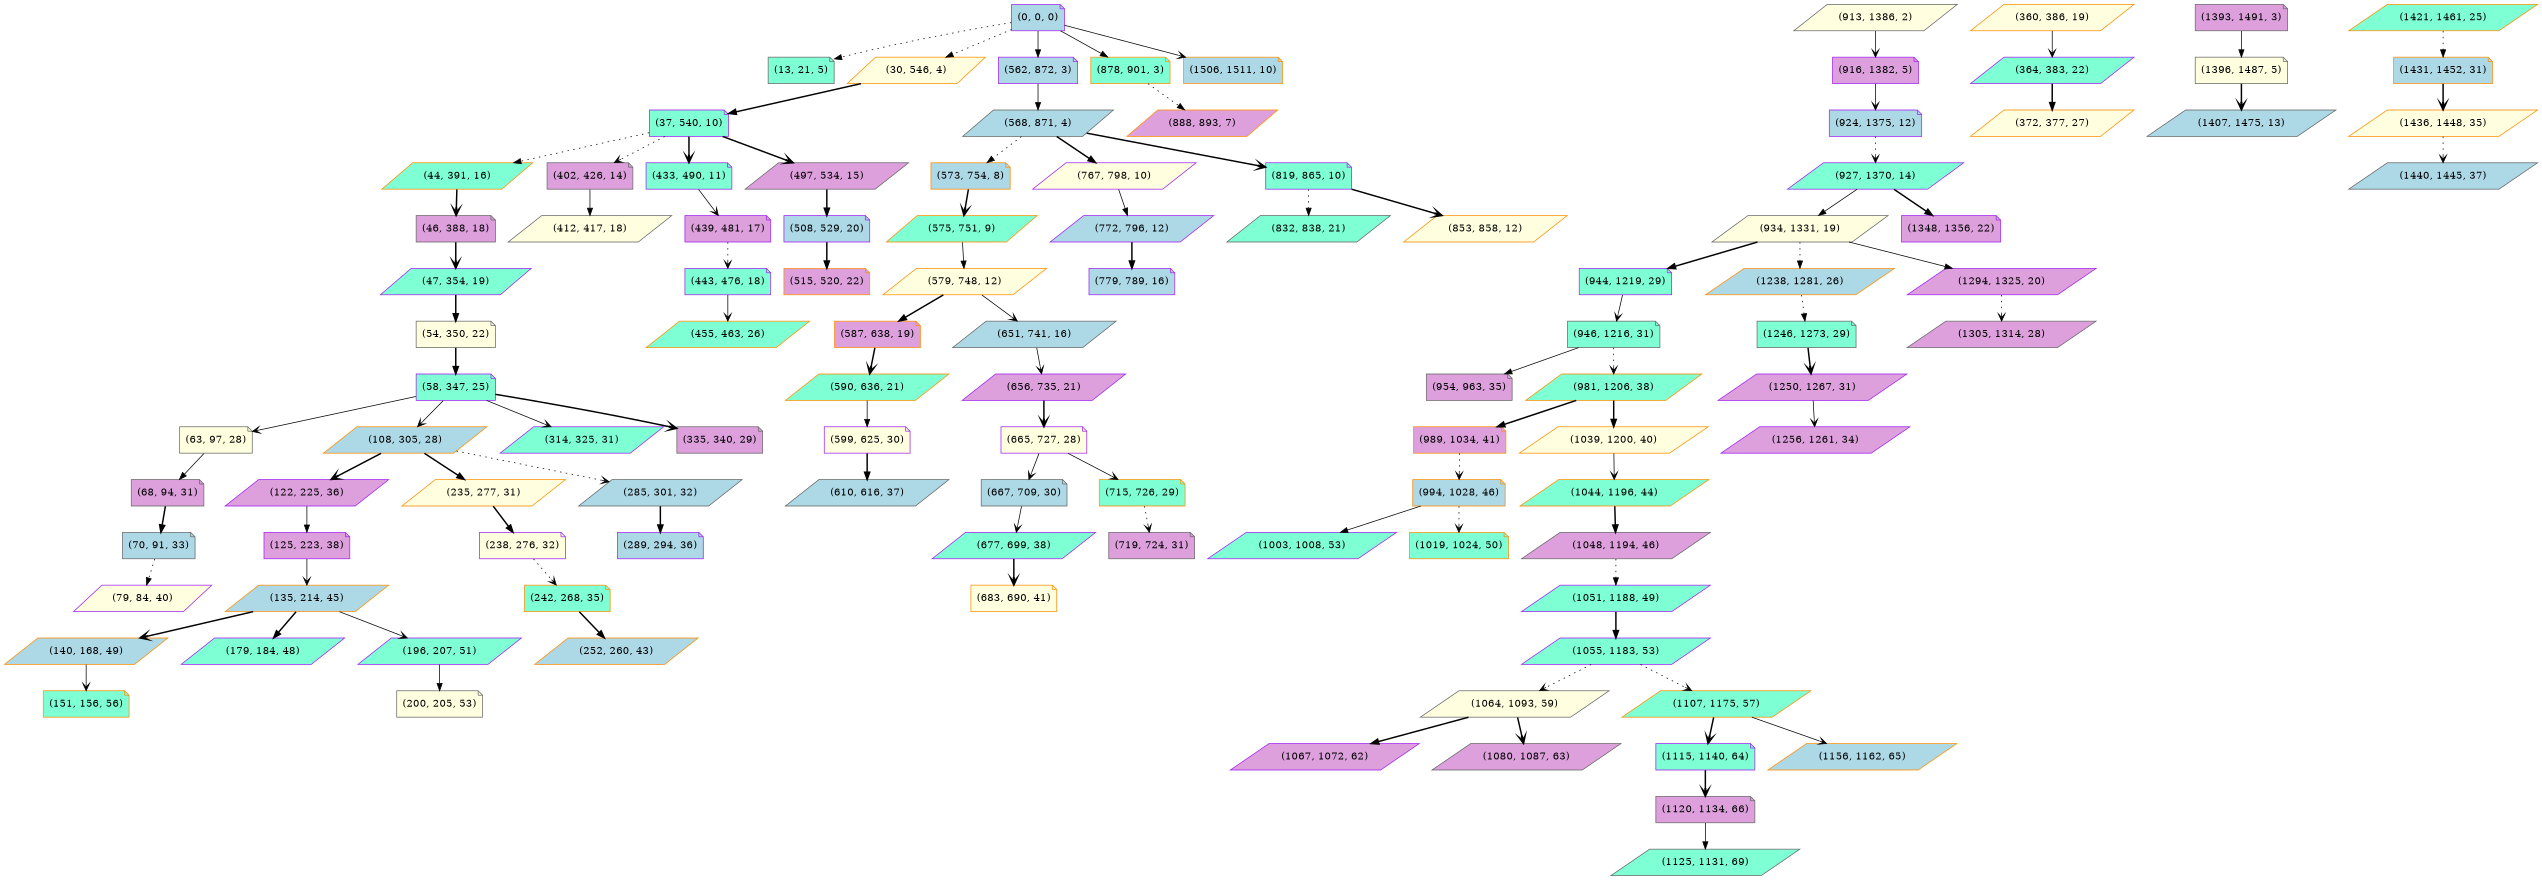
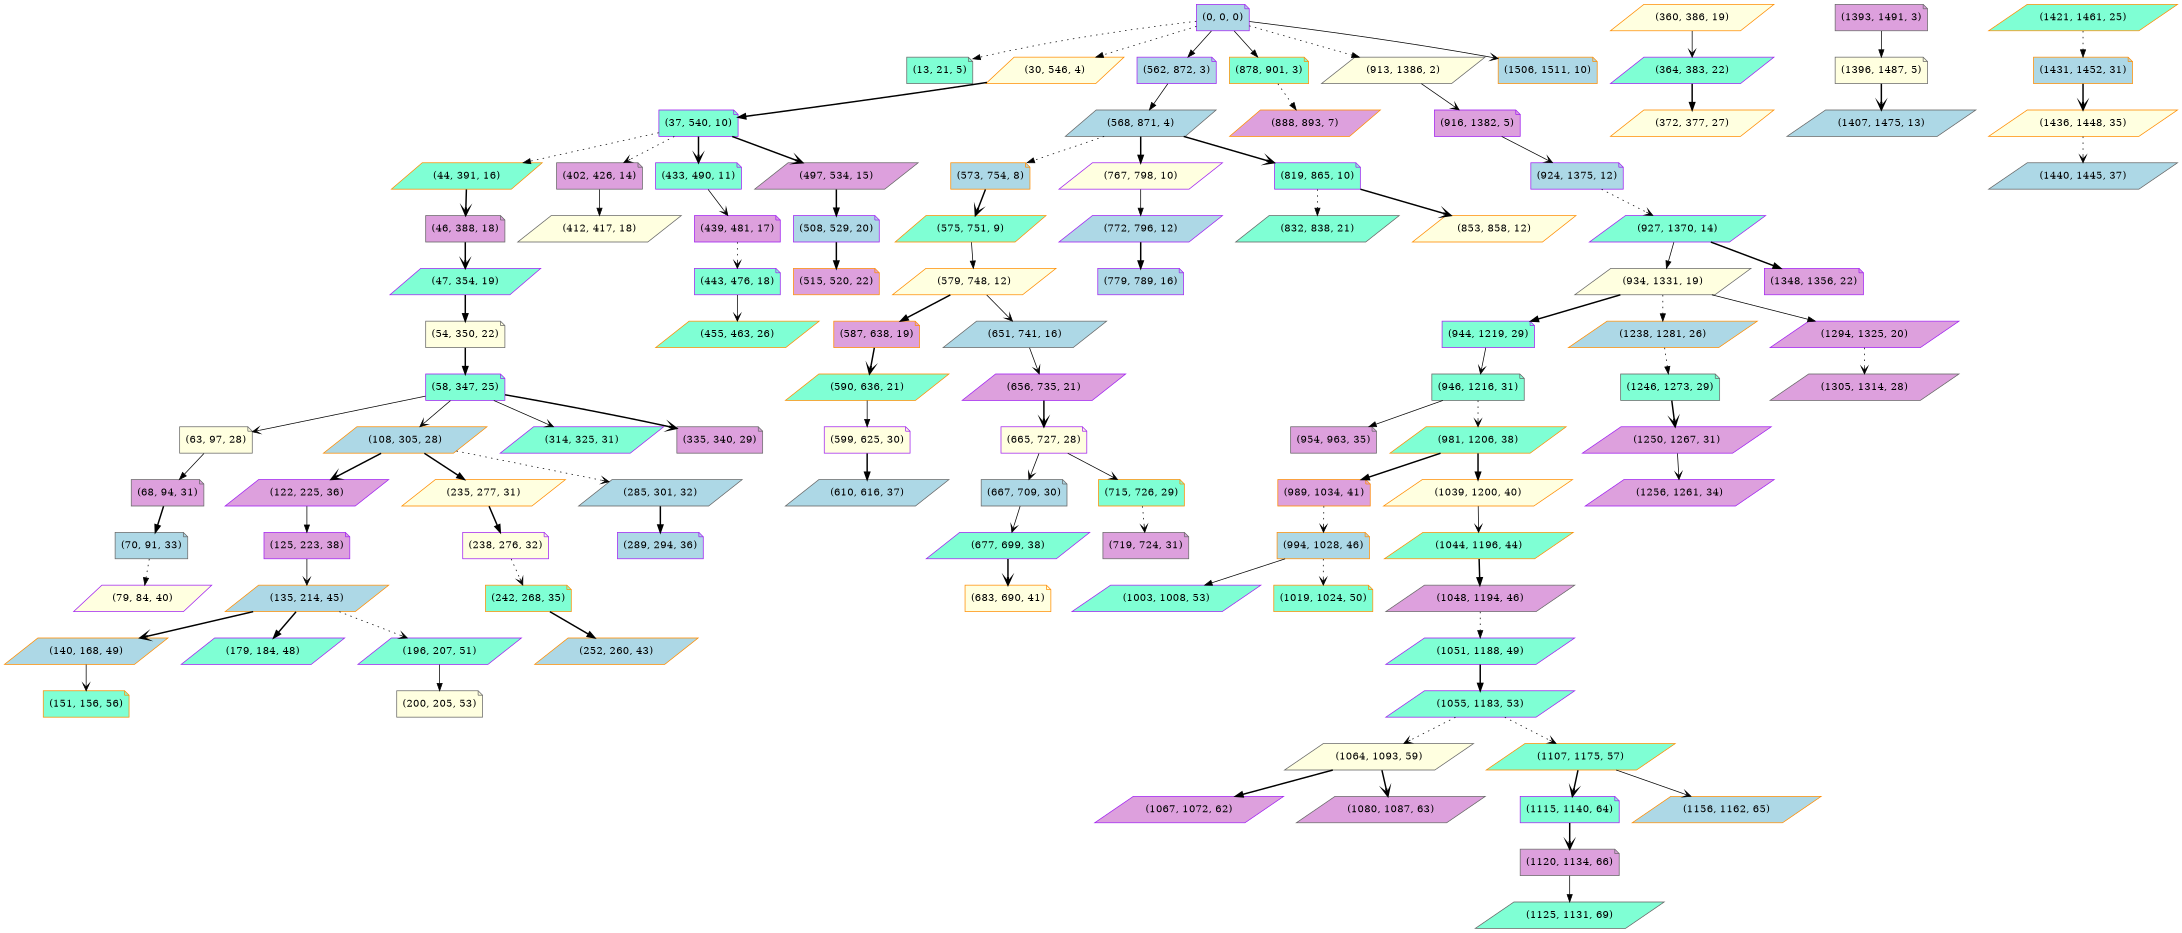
edge "(0, 0, 0)" -> "(913, 1386, 2)": added
edge "(135, 214, 45)" -> "(196, 207, 51)": style solid -> dotted
